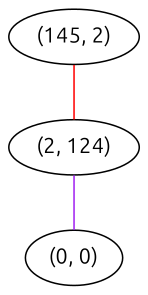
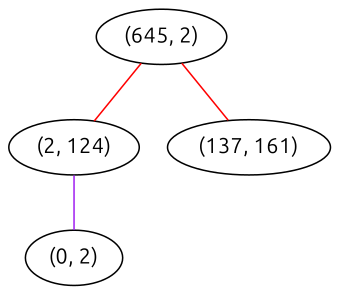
node "(145, 2)": label "(145, 2)" -> "(645, 2)"
node "(137, 161)": added
node "(0, 0)": label "(0, 0)" -> "(0, 2)"
